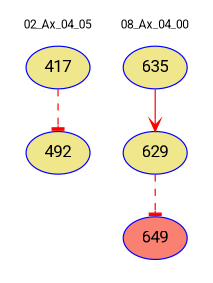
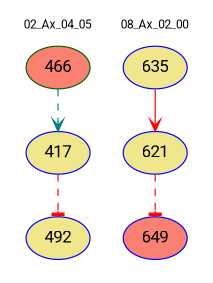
cluster "08_Ax_04_00": label "08_Ax_04_00" -> "08_Ax_02_00"
node "466": added
node "629": label "629" -> "621"
